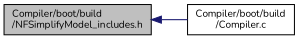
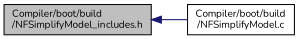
node "Compiler/boot/build /Compiler.c": label "Compiler/boot/build /Compiler.c" -> "Compiler/boot/build /NFSimplifyModel.c"
